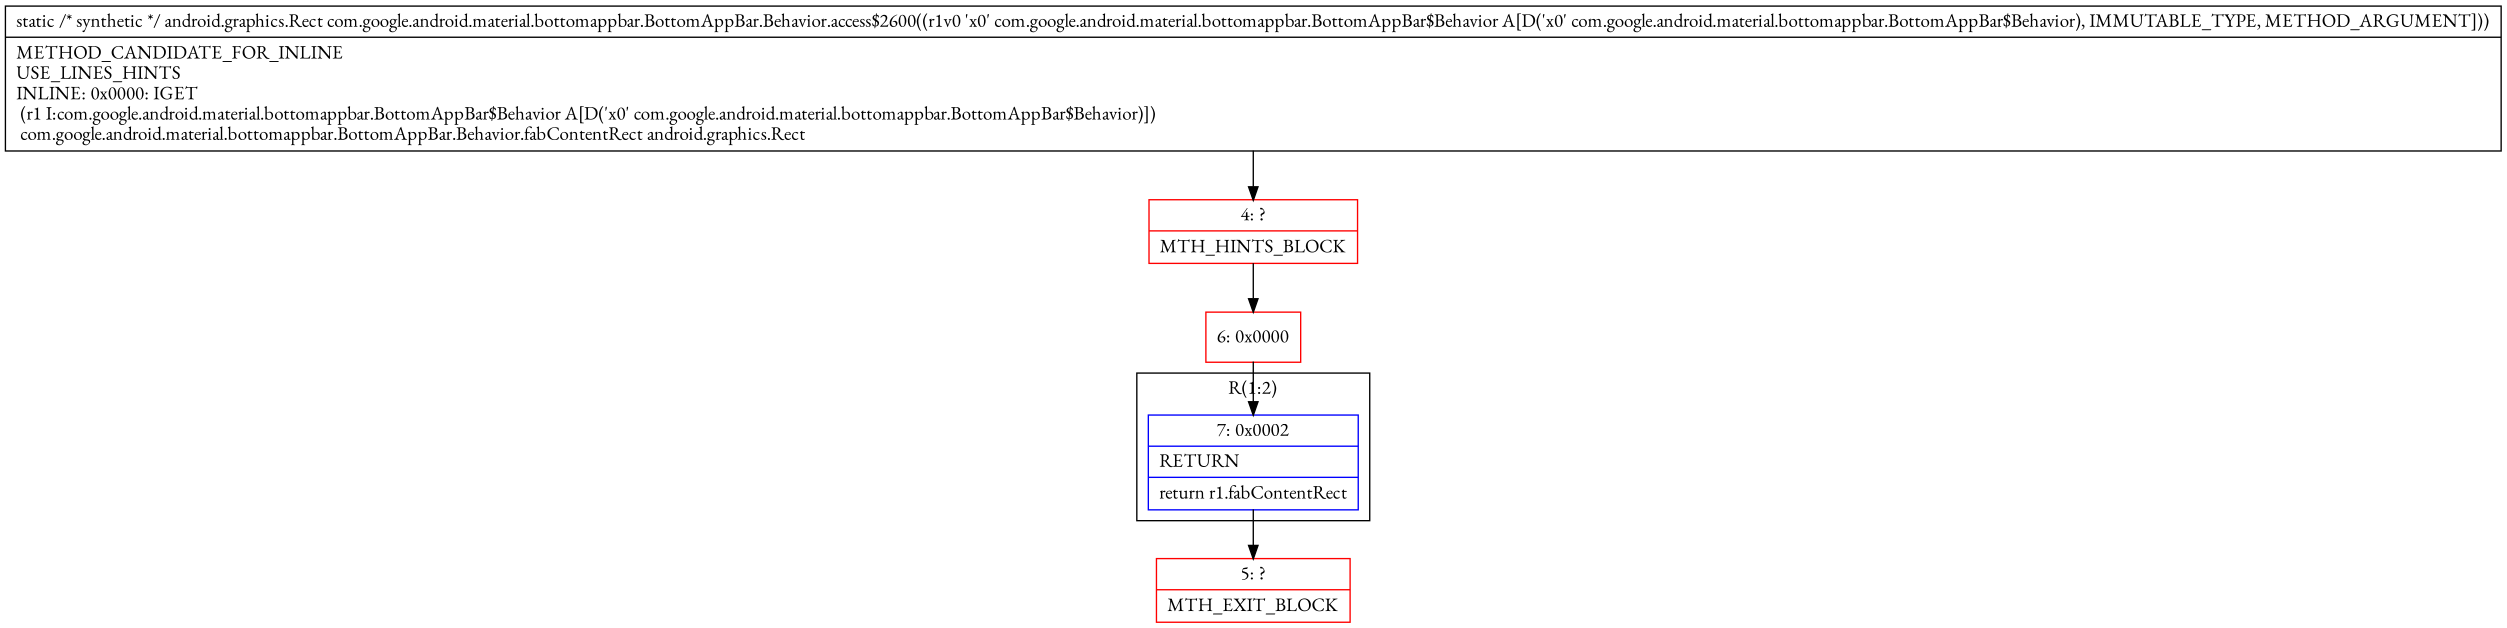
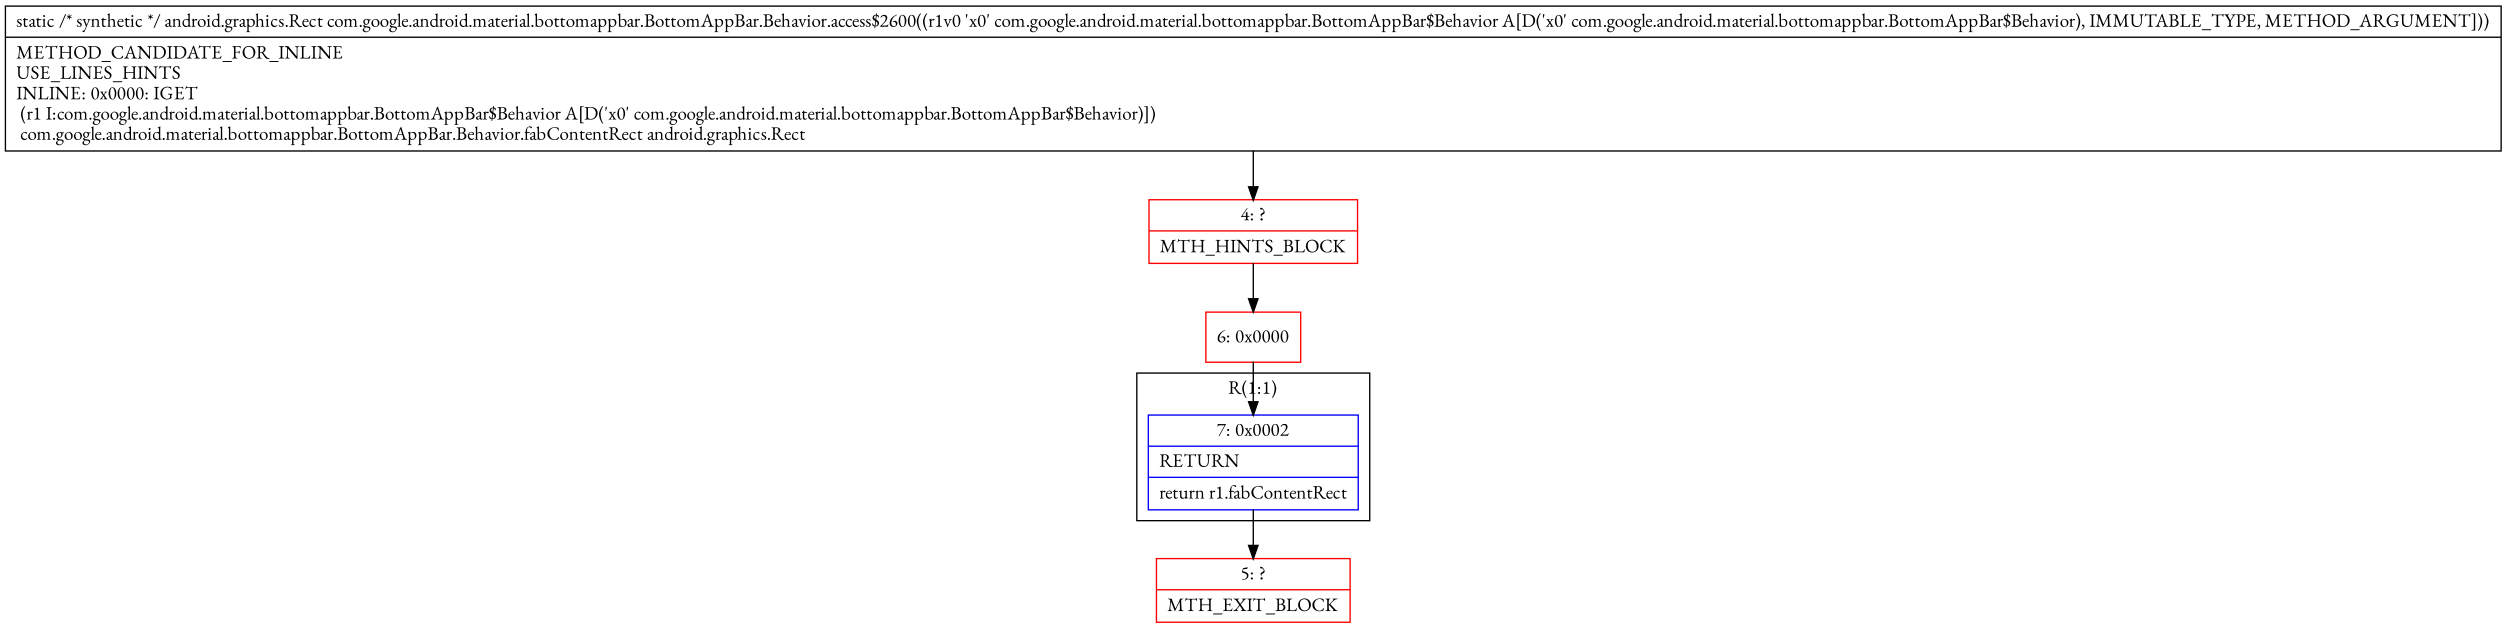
cluster "R(1:2)": label "R(1:2)" -> "R(1:1)"
